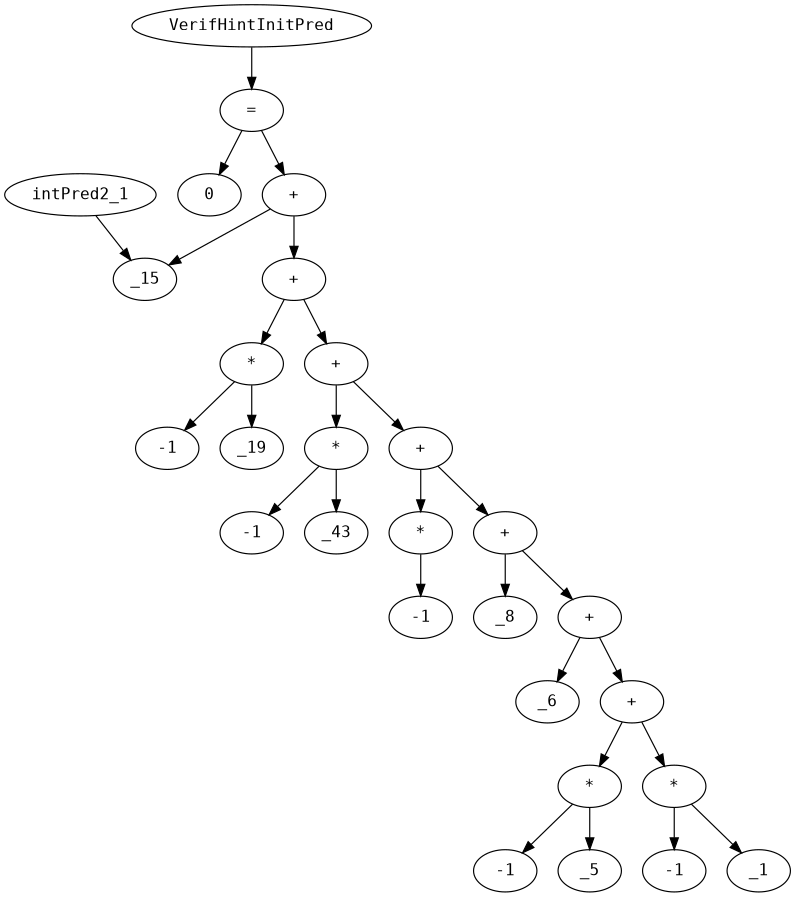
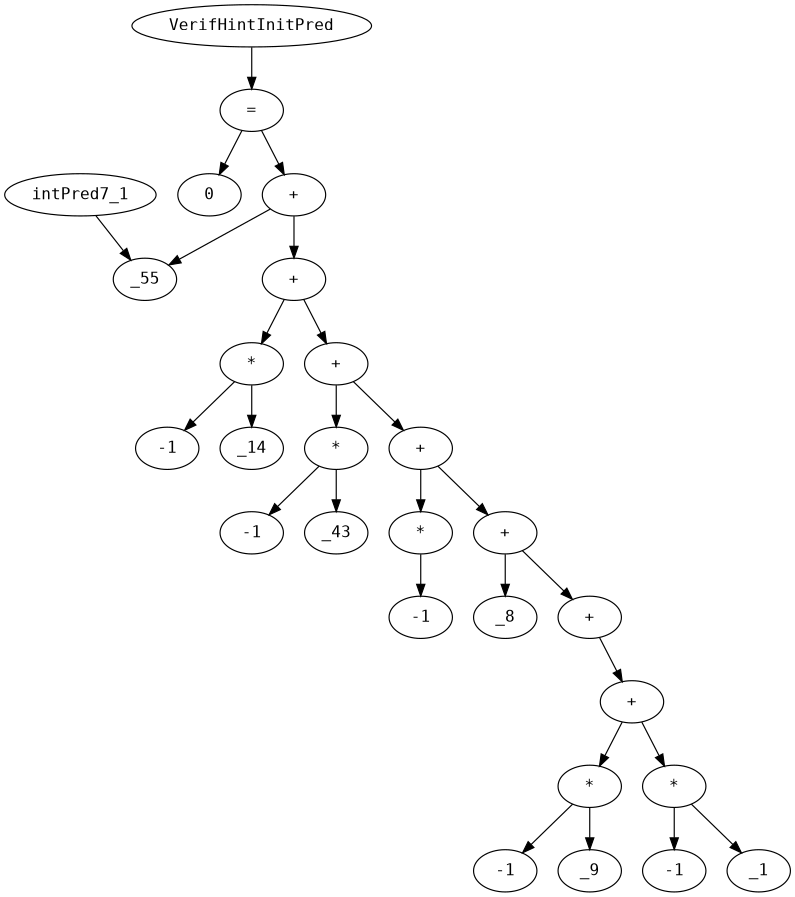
node "intPred2_1": label "intPred2_1" -> "intPred7_1"
node "_15": label "_15" -> "_55"
node "_19": label "_19" -> "_14"
node "_6": removed
node "_5": label "_5" -> "_9"
